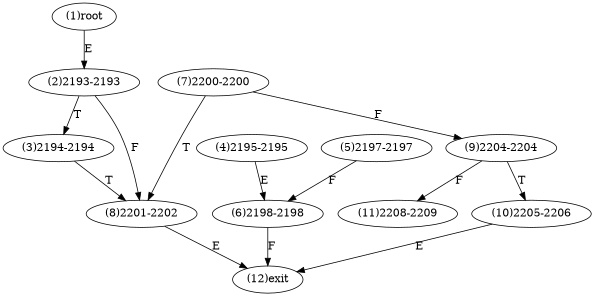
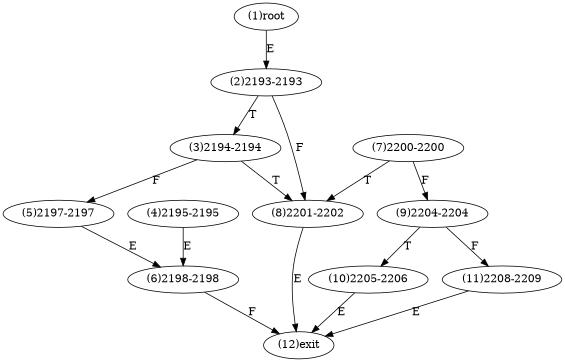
edge "(3)2194-2194" -> "(5)2197-2197": added, label "F"
edge "(5)2197-2197" -> "(6)2198-2198": label "F" -> "E"
edge "(11)2208-2209" -> "(12)exit": added, label "E"
